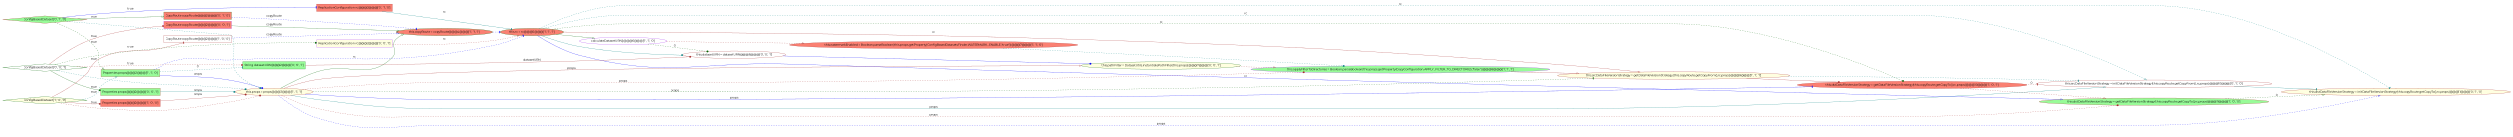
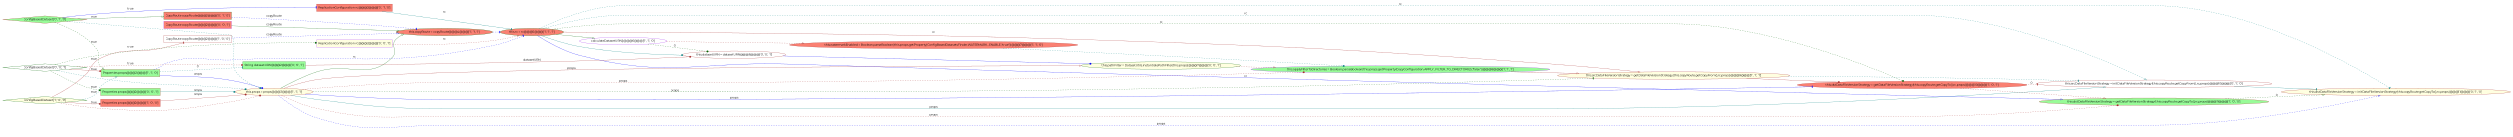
edge "ConfigBasedDataset['0', '0', '1']" -> "CopyRoute copyRoute@@@2@@@['0', '0', '1']": now "ConfigBasedDataset['0', '0', '1']" -> "Properties props@@@2@@@['1', '1', '0']"
edge "ConfigBasedDataset['0', '0', '1']" -> "Properties props@@@2@@@['0', '0', '1']": style solid -> dashed
